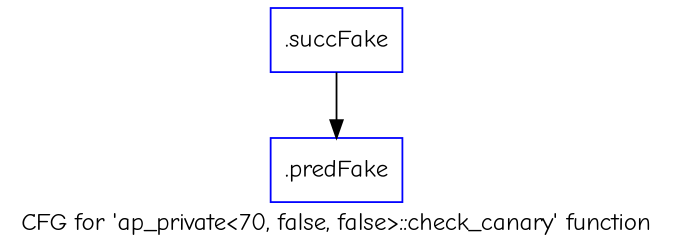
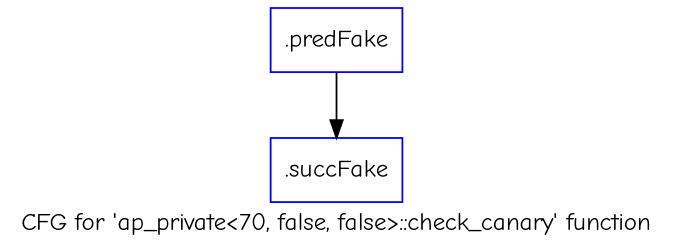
edge ".succFake" -> ".predFake": reversed
